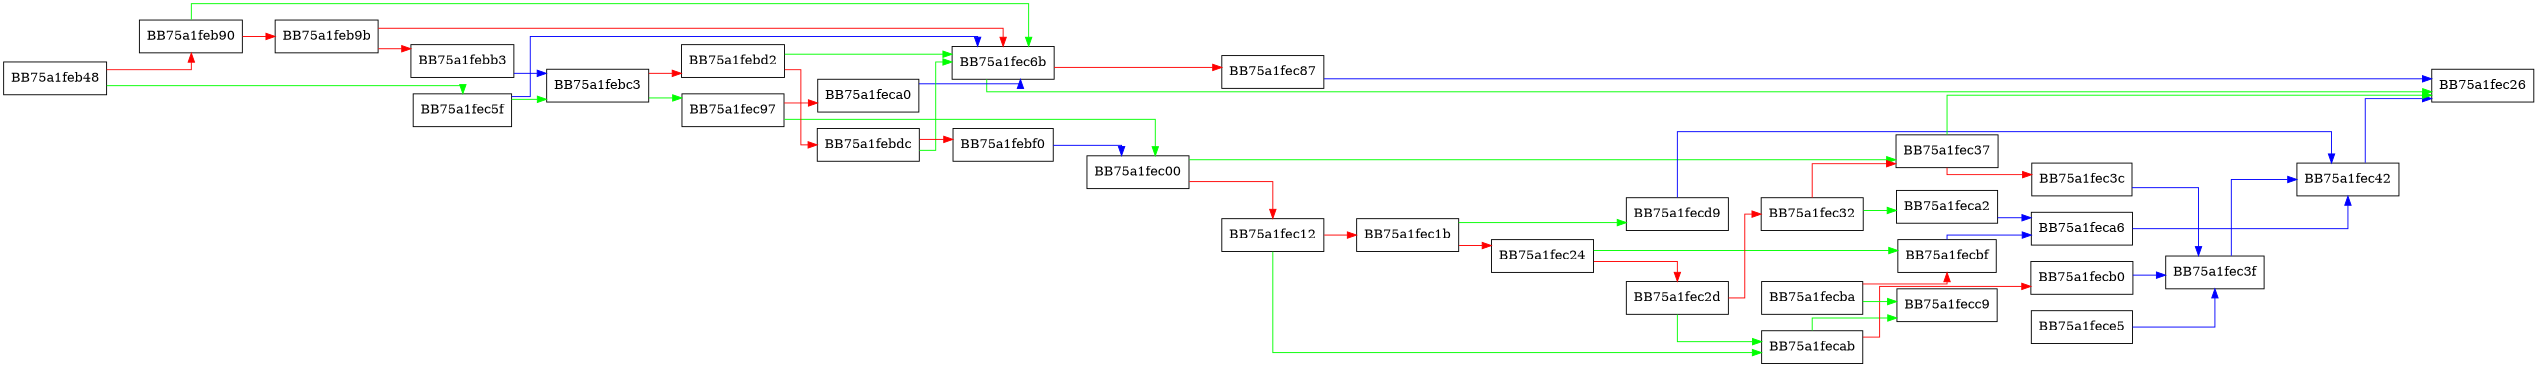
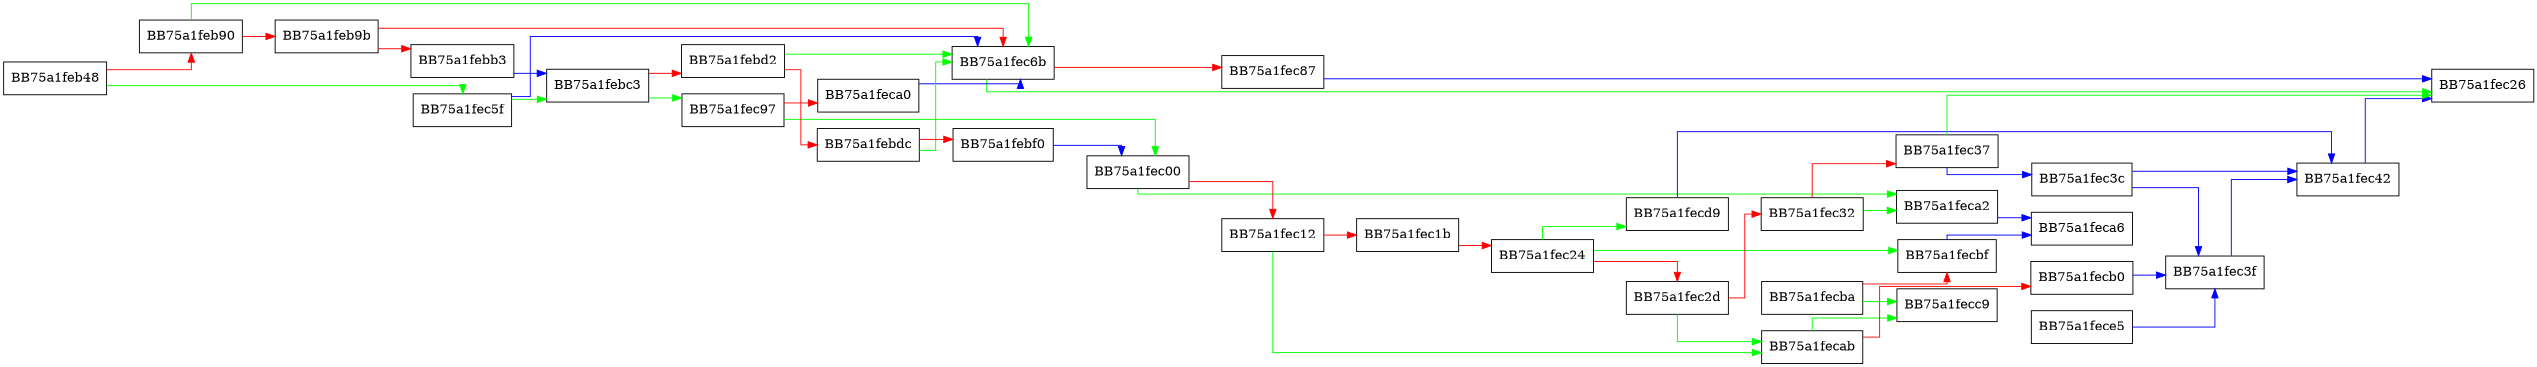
edge "BB75a1fec00" -> "BB75a1fec37": now "BB75a1fec00" -> "BB75a1feca2"
edge "BB75a1fec37" -> "BB75a1fec3c": color red -> blue
edge "BB75a1fec1b" -> "BB75a1fecd9": now "BB75a1fec24" -> "BB75a1fecd9"
edge "BB75a1feca6" -> "BB75a1fec42": now "BB75a1fec3c" -> "BB75a1fec42"
